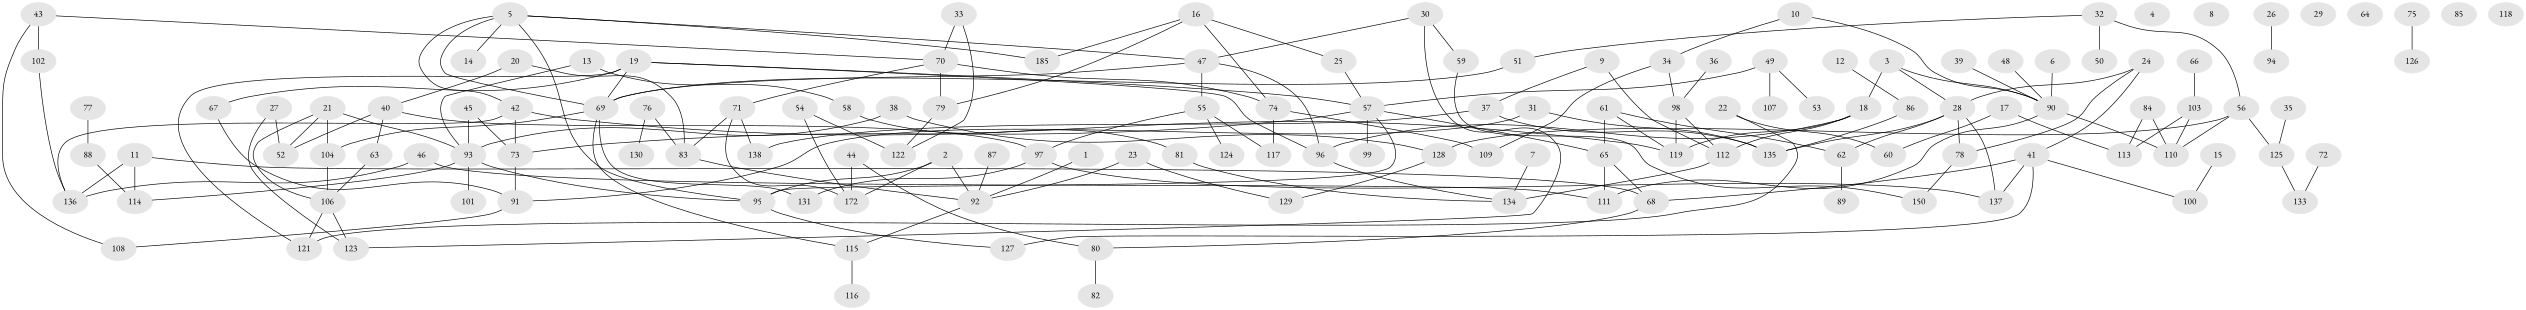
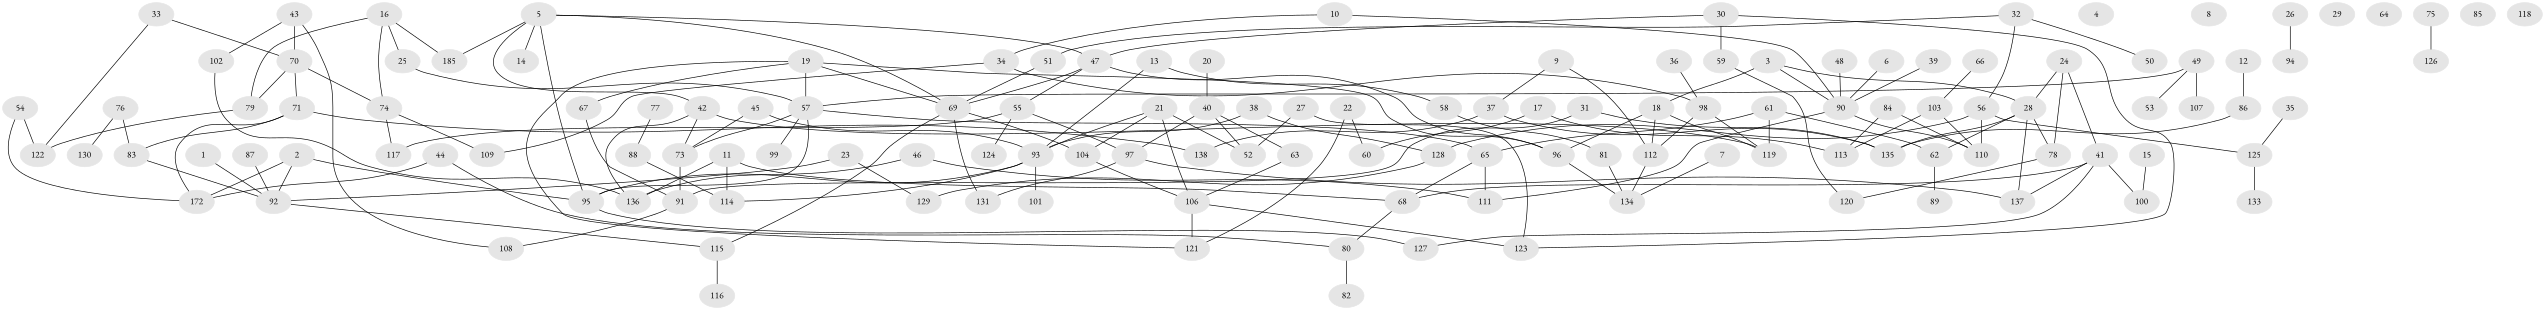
edge "20" -- "83": removed
node "72": removed
node "150": label "150" -> "120"
